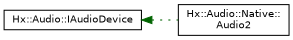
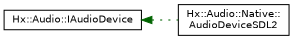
node "Hx::Audio::Native:: Audio2": label "Hx::Audio::Native:: Audio2" -> "Hx::Audio::Native:: AudioDeviceSDL2"
